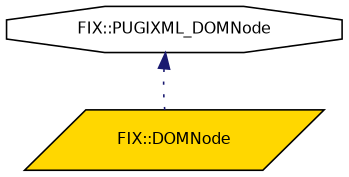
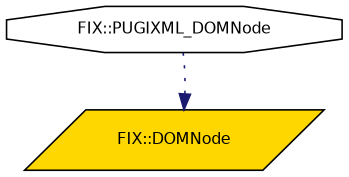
edge "FIX::DOMNode" -> "FIX::PUGIXML_DOMNode": reversed
